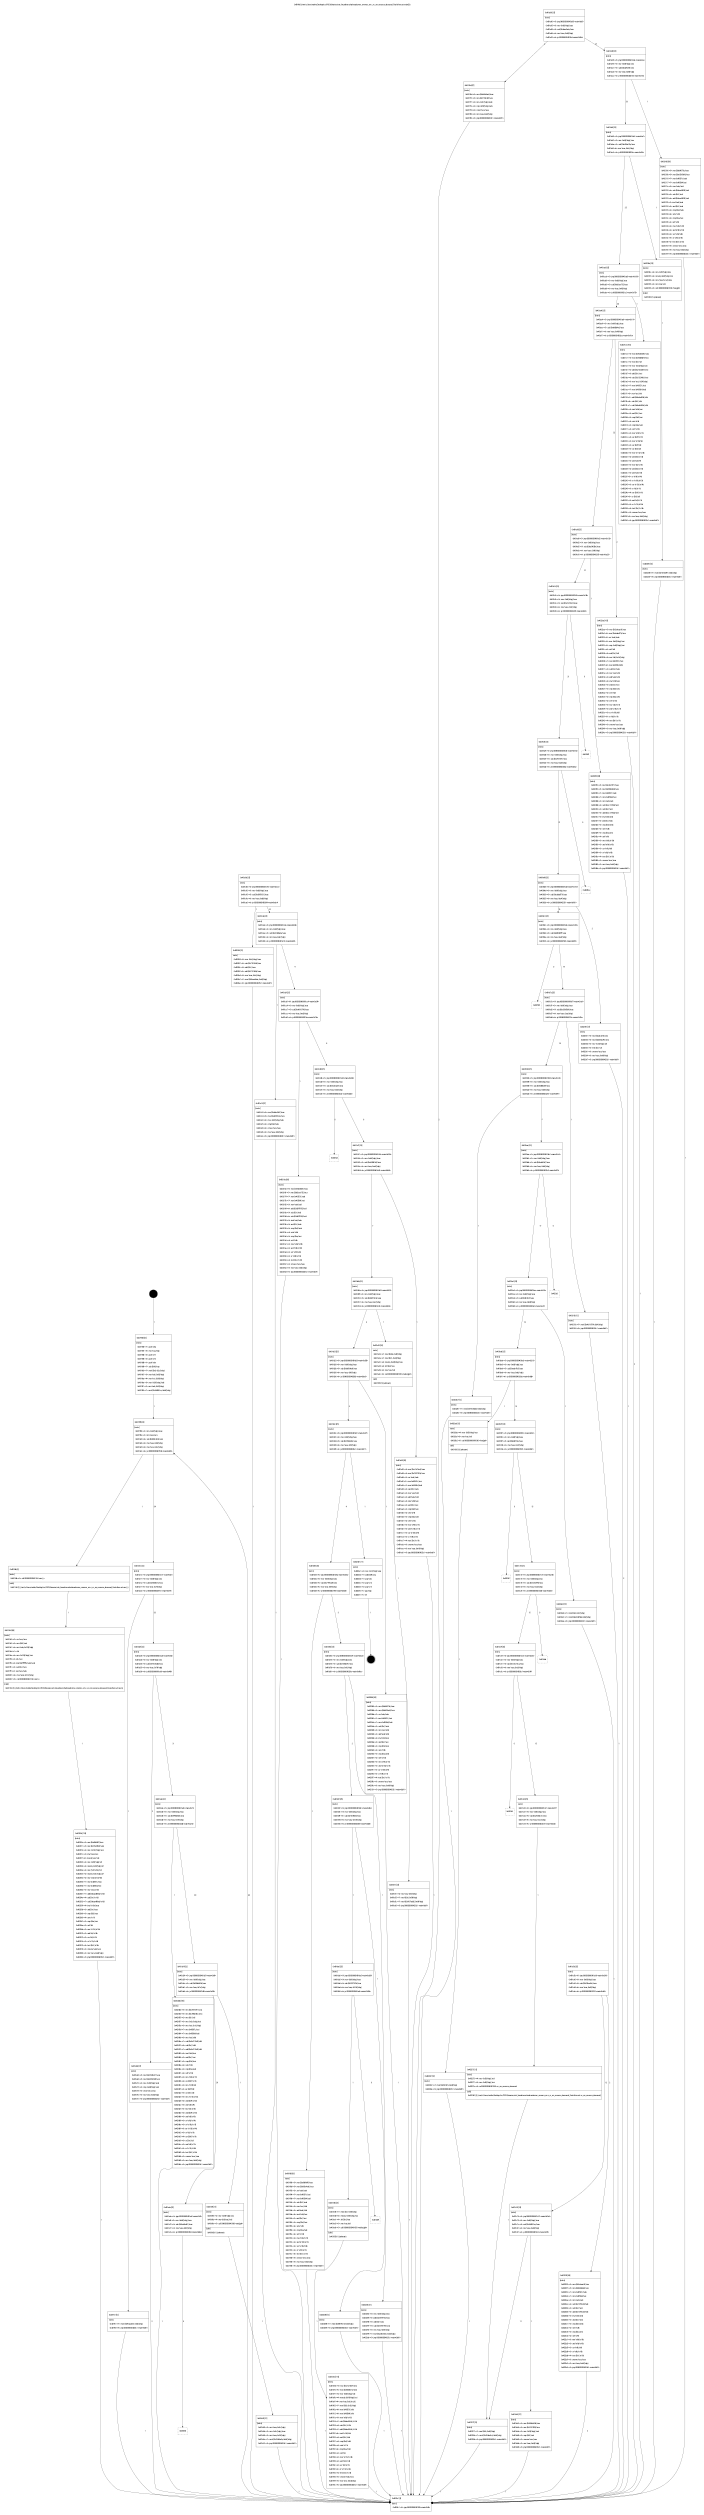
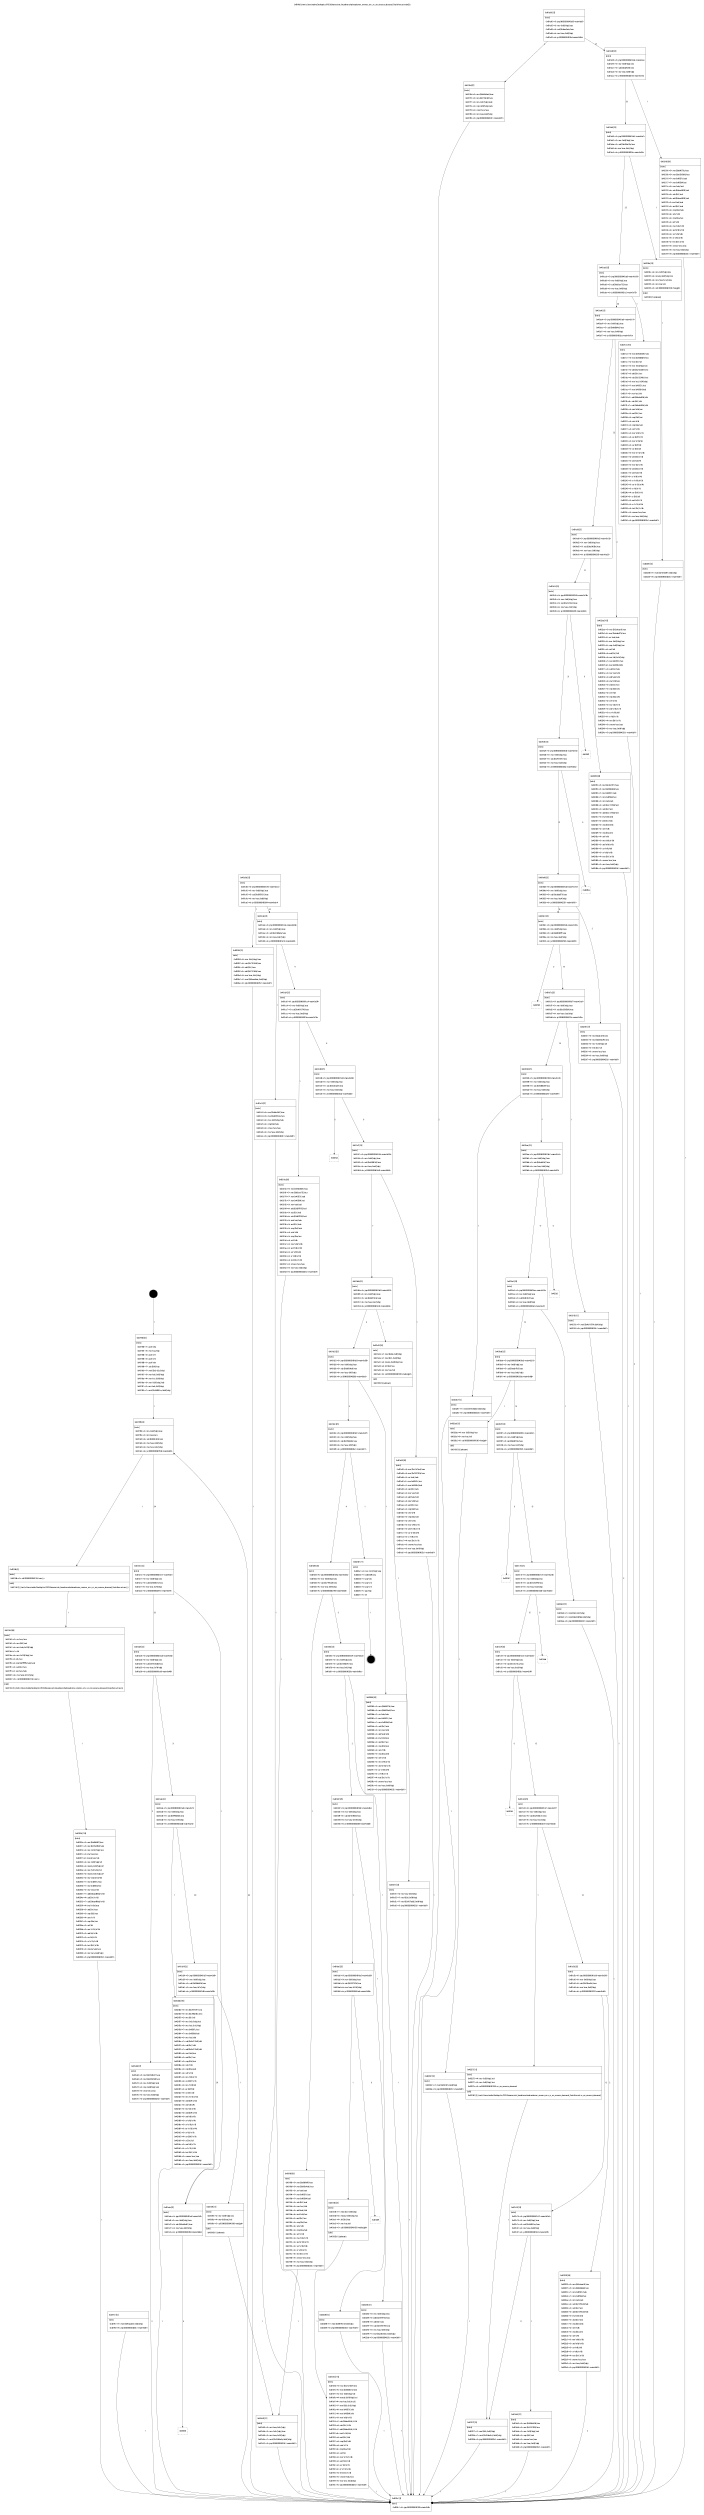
edge "0x401c42 [25]" -> "0x401c5b [25]": added, label "14"
edge "0x401a12 [22]" -> "0x401f61 [12]": now "0x401a12 [22]" -> "0x401a6a [22]"
edge "0x401f88 [83]" -> "0x4025c1 [5]": now "0x401f88 [83]" -> "0x401e03 [21]"
